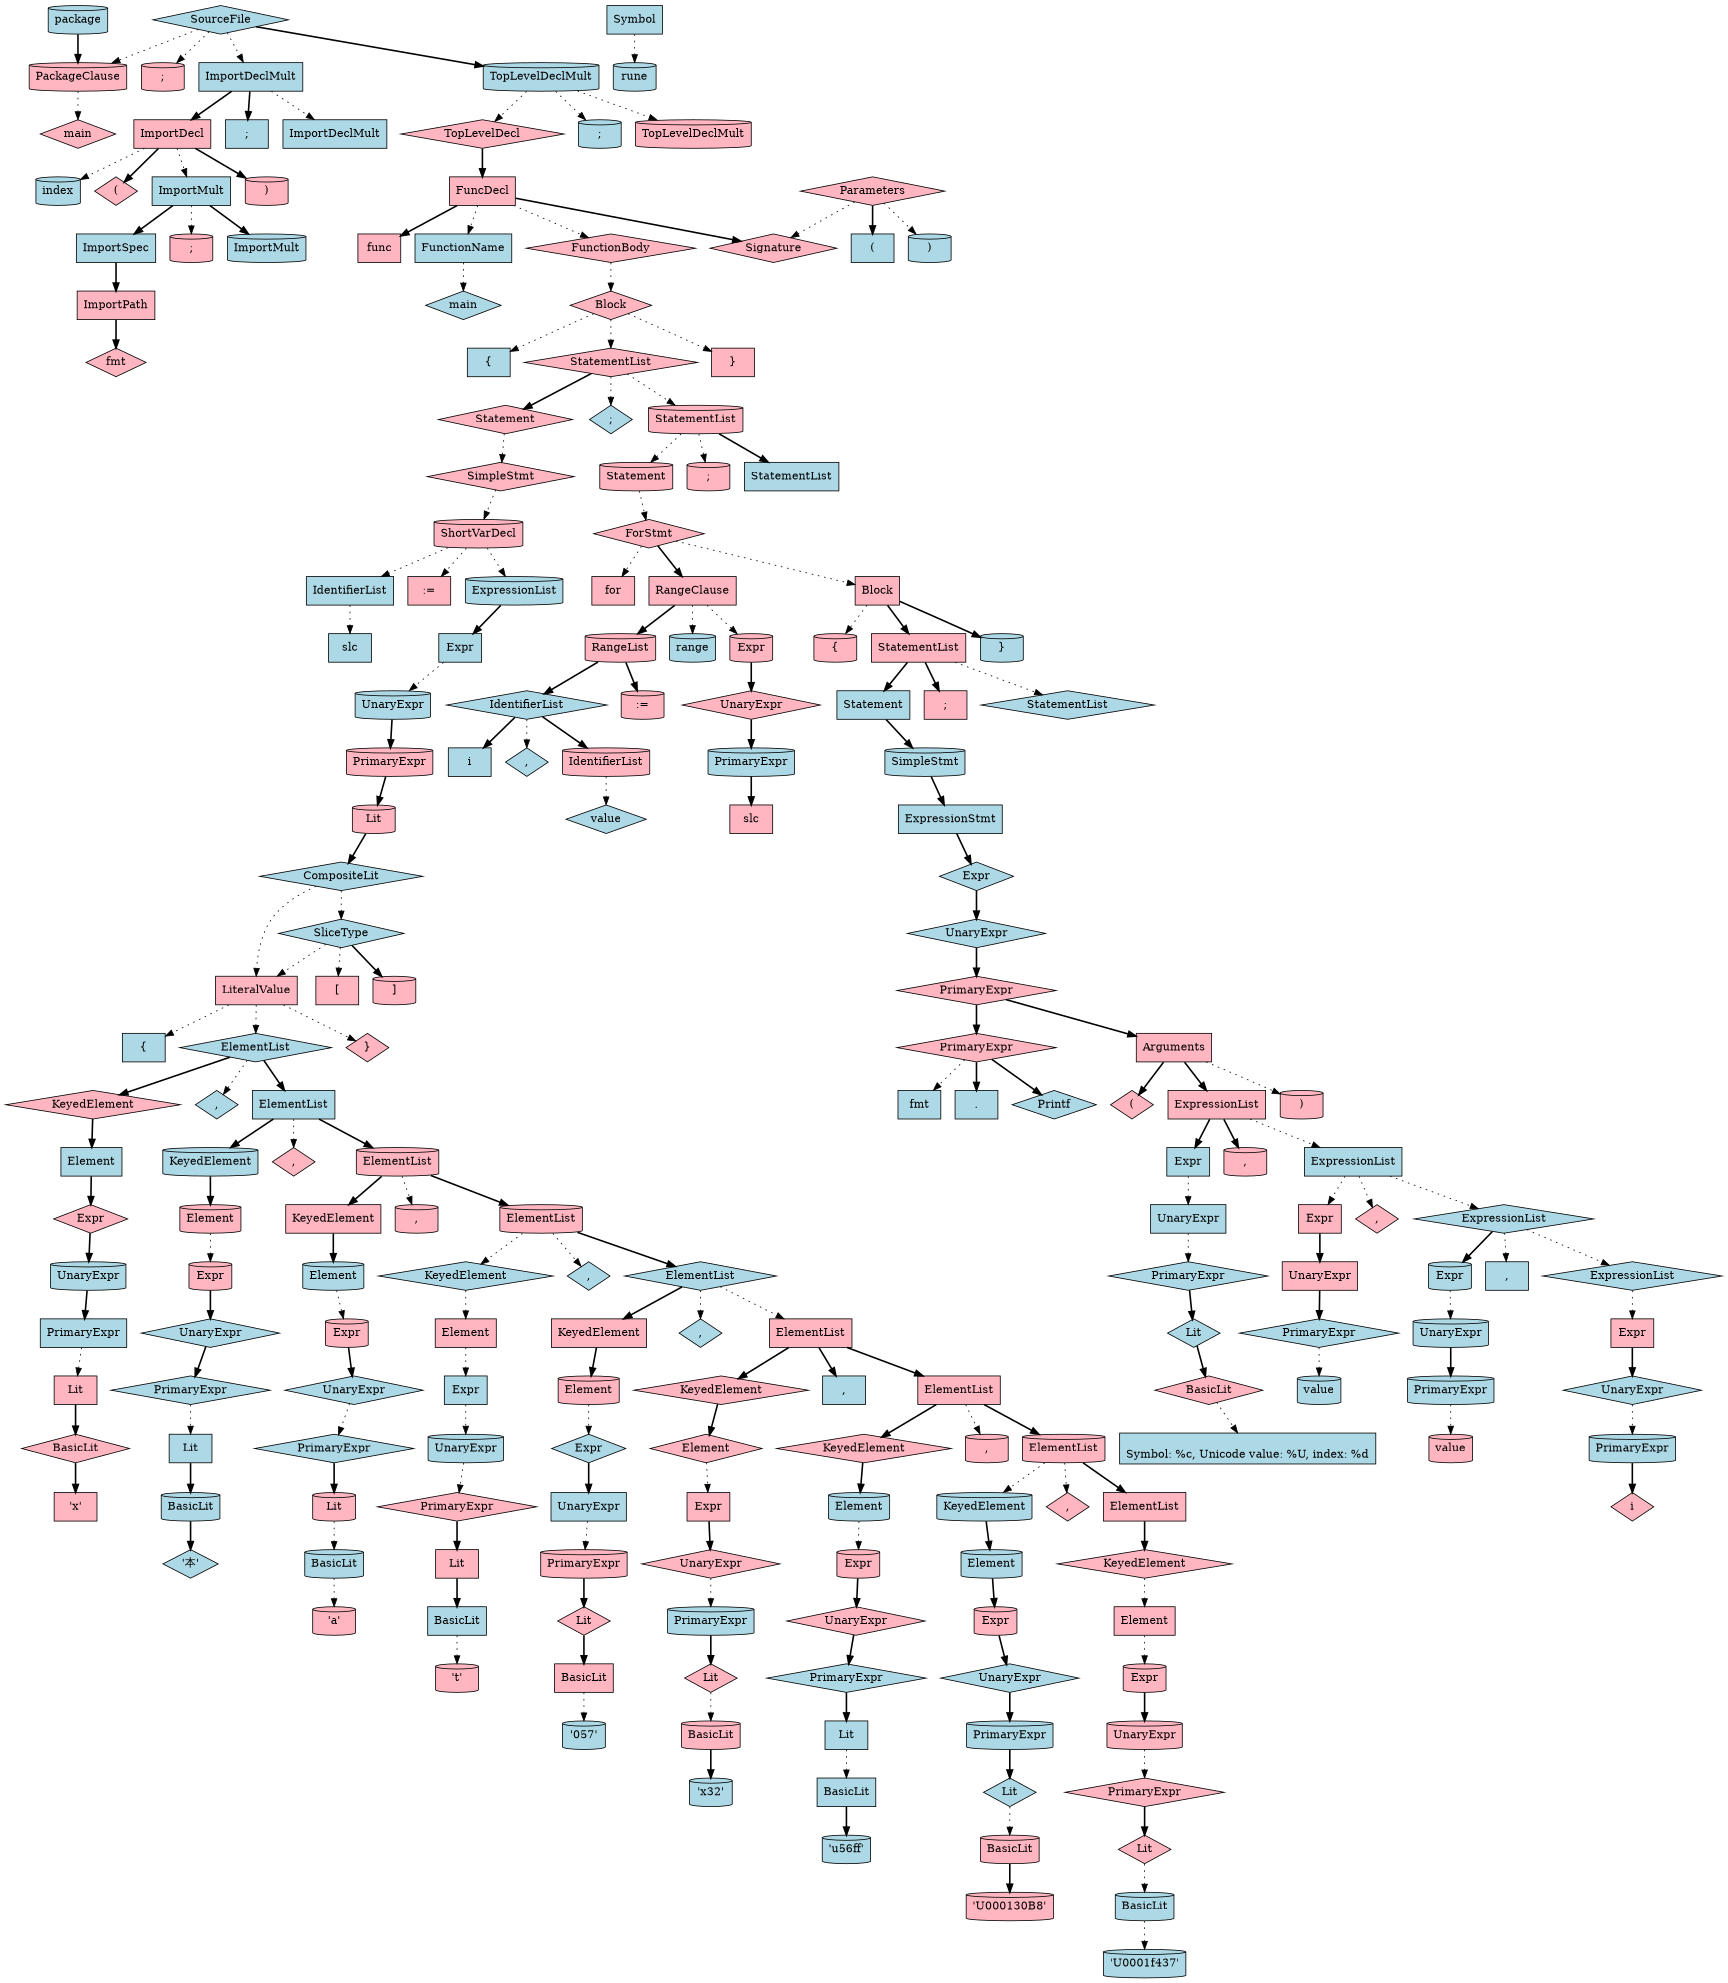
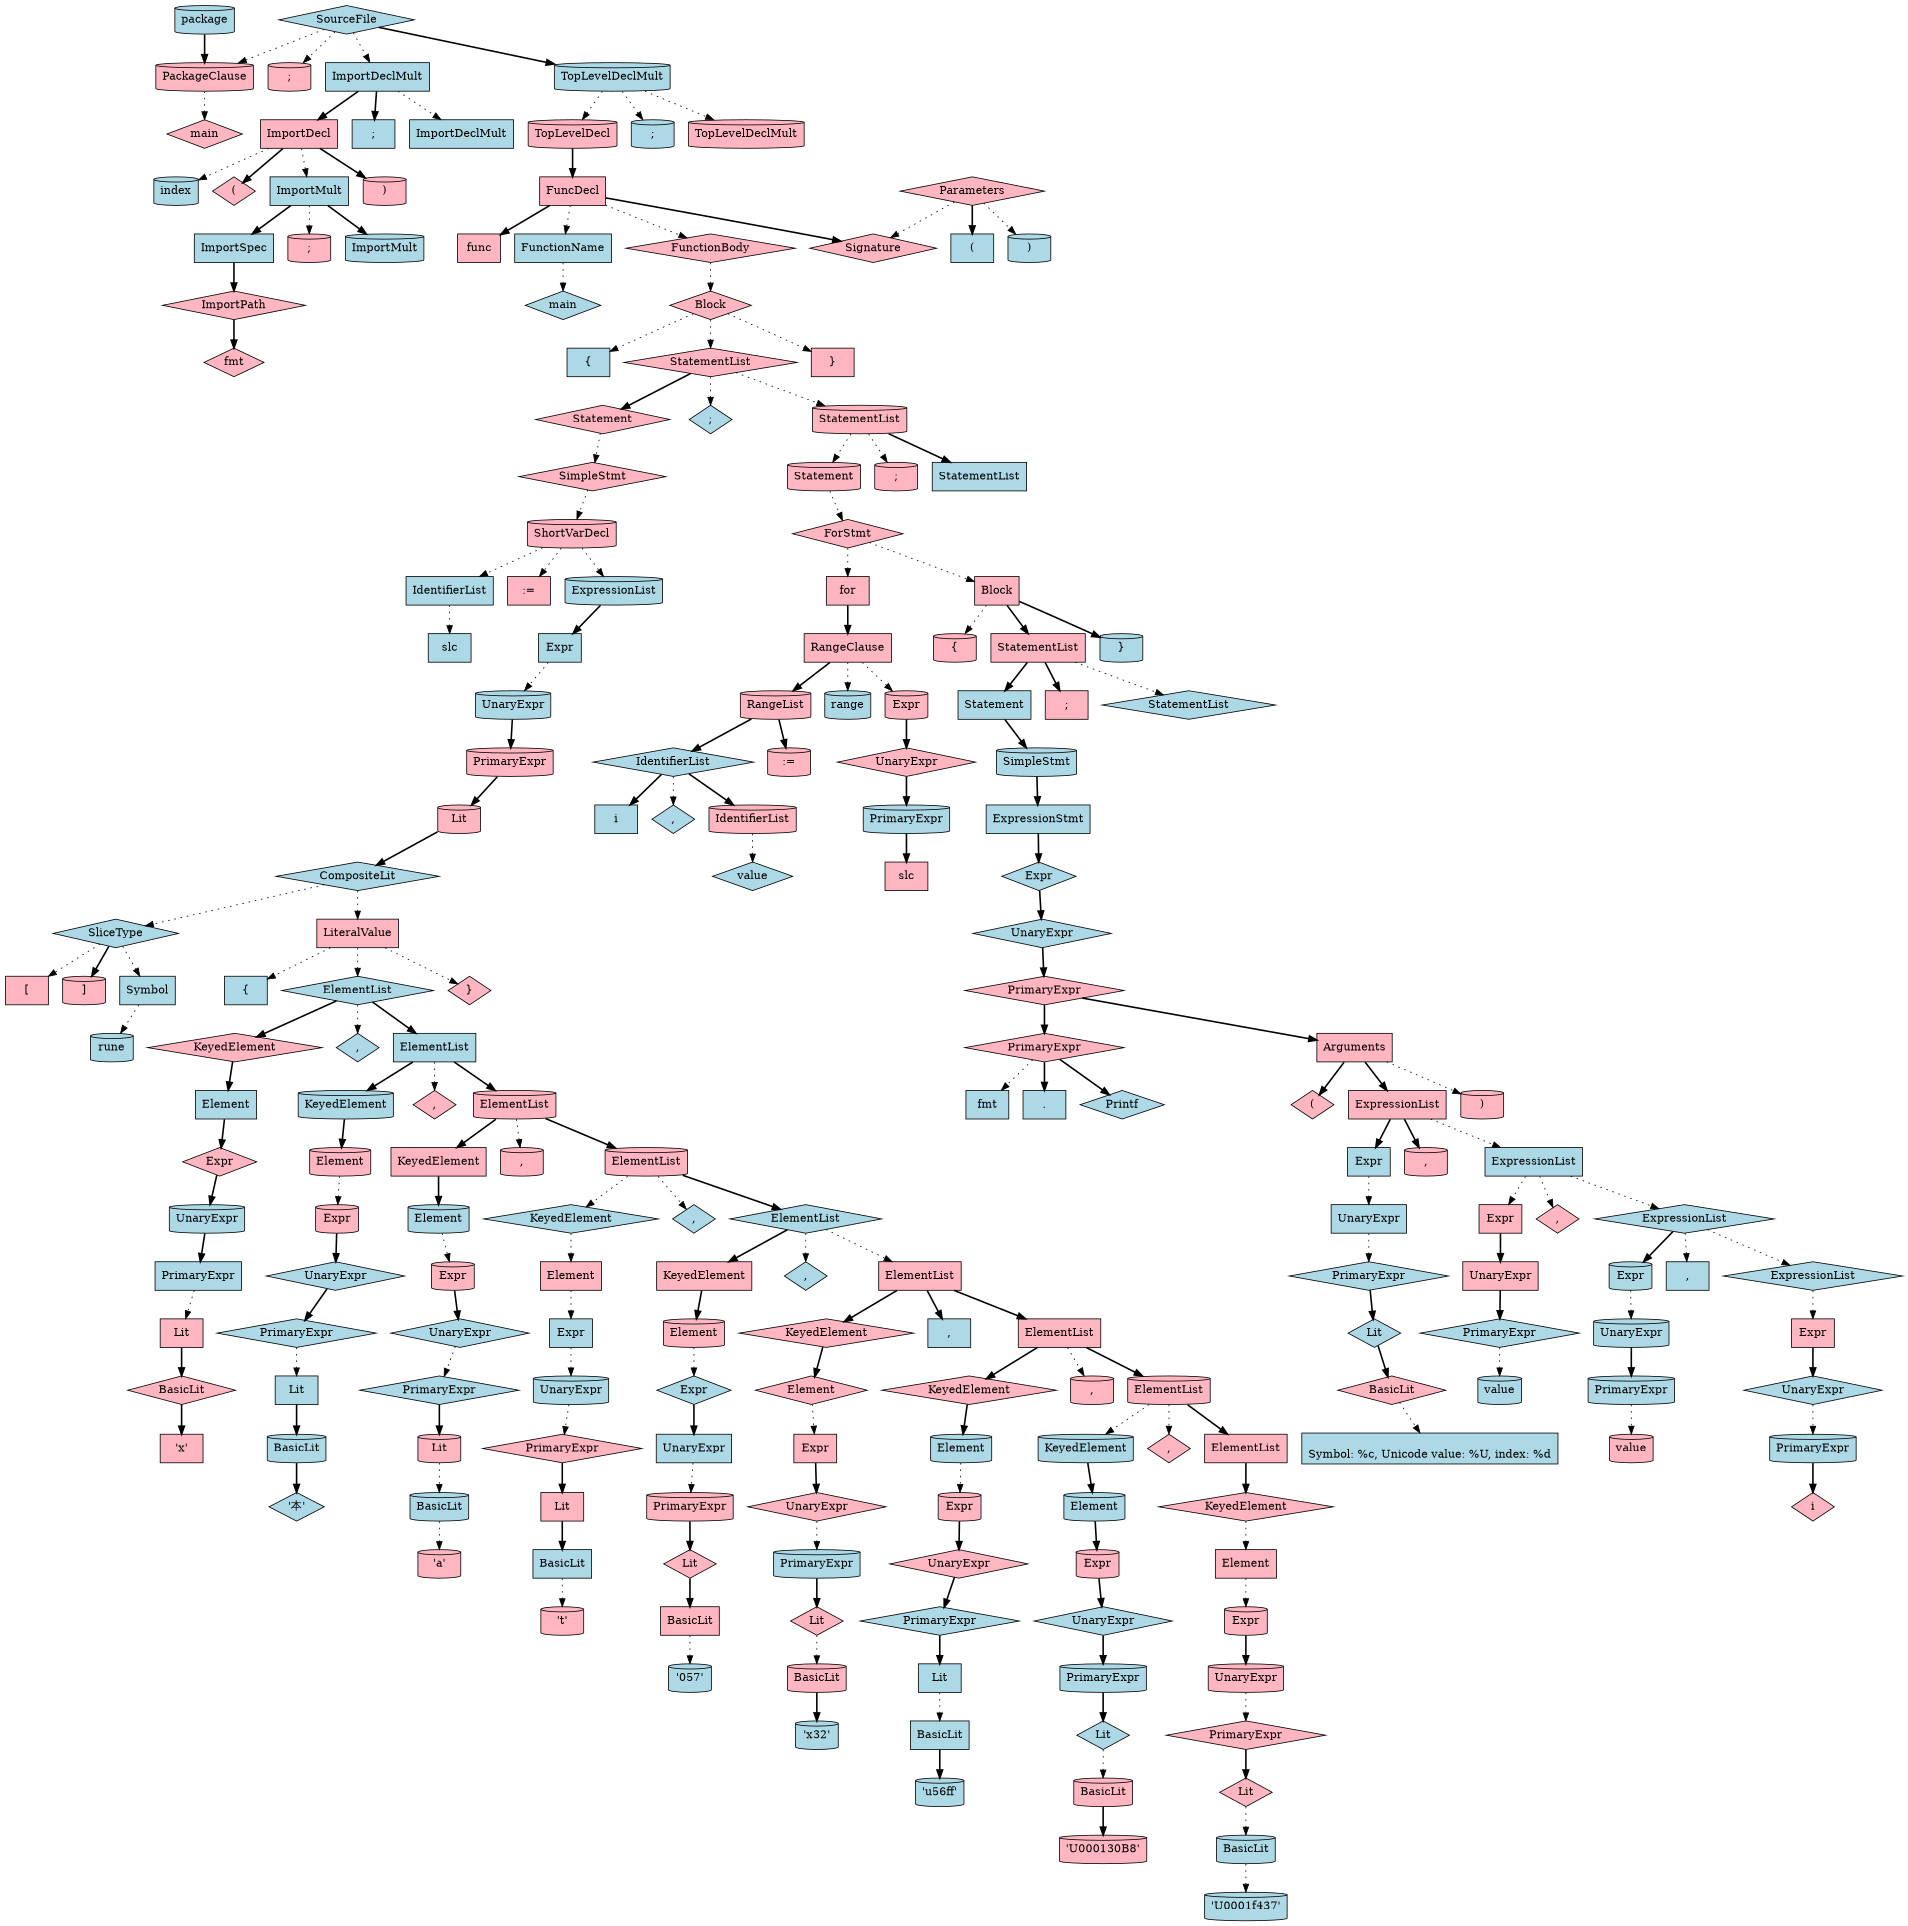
node "TopLevelDecl": shape diamond -> cylinder
node "ImportPath": shape box -> diamond
edge "ForStmt" -> "RangeClause": now "for" -> "RangeClause"
edge "SliceType" -> "LiteralValue": now "SliceType" -> "Symbol"
